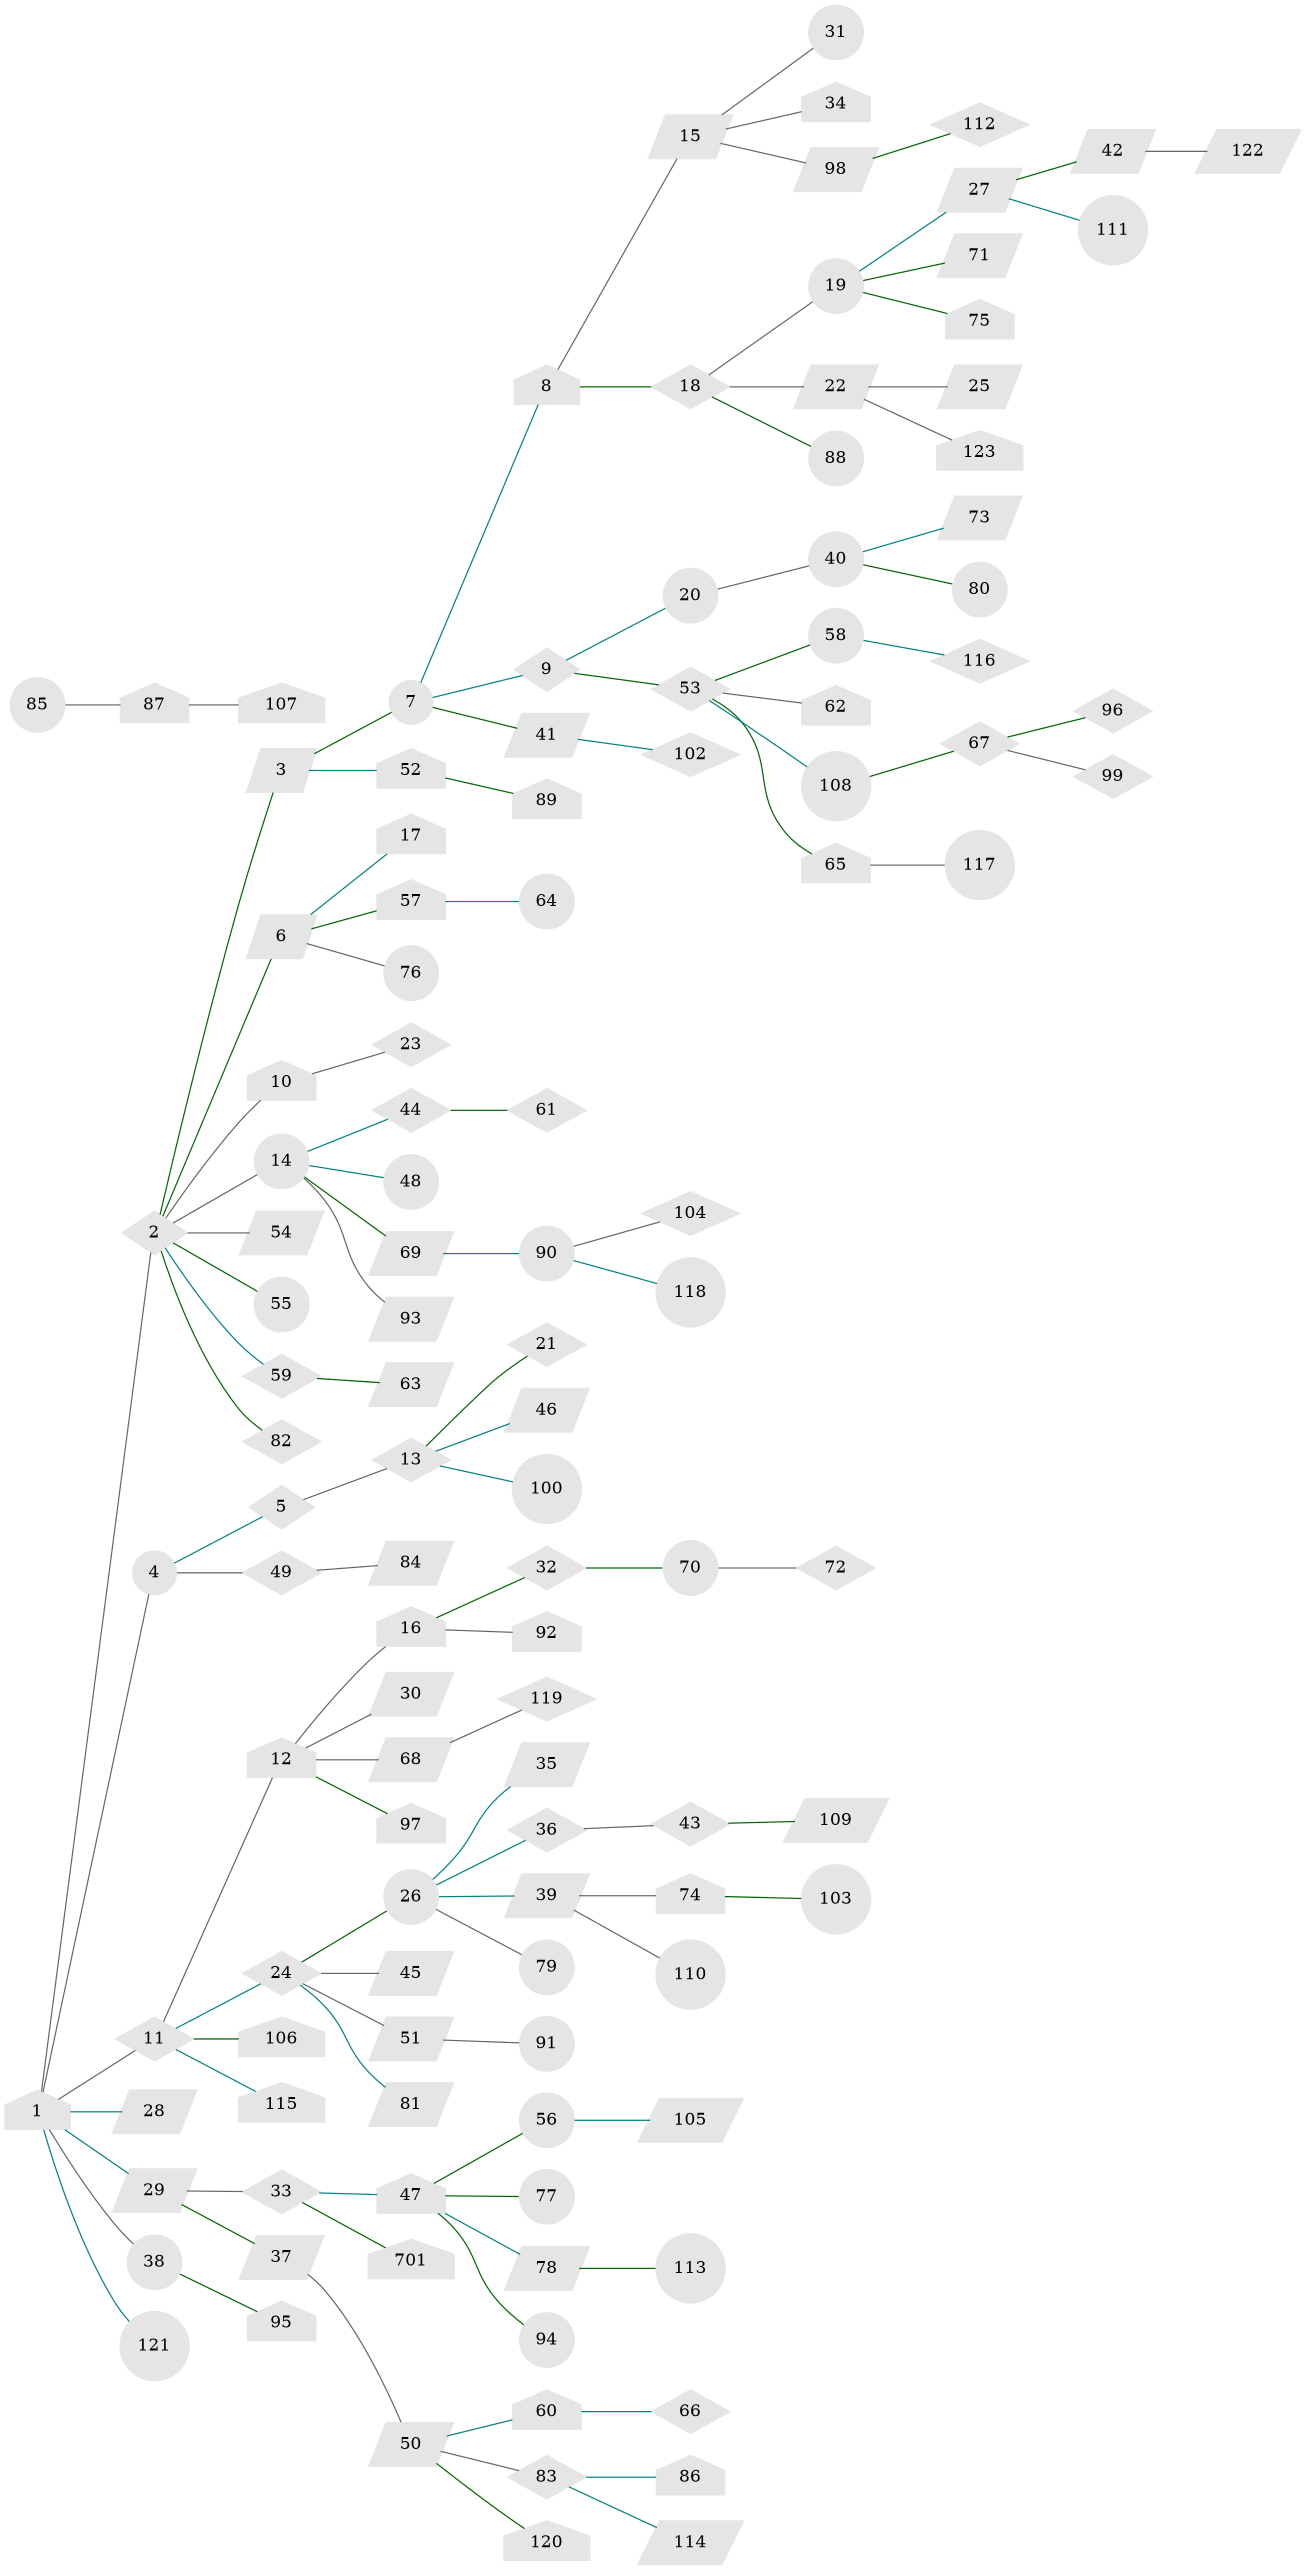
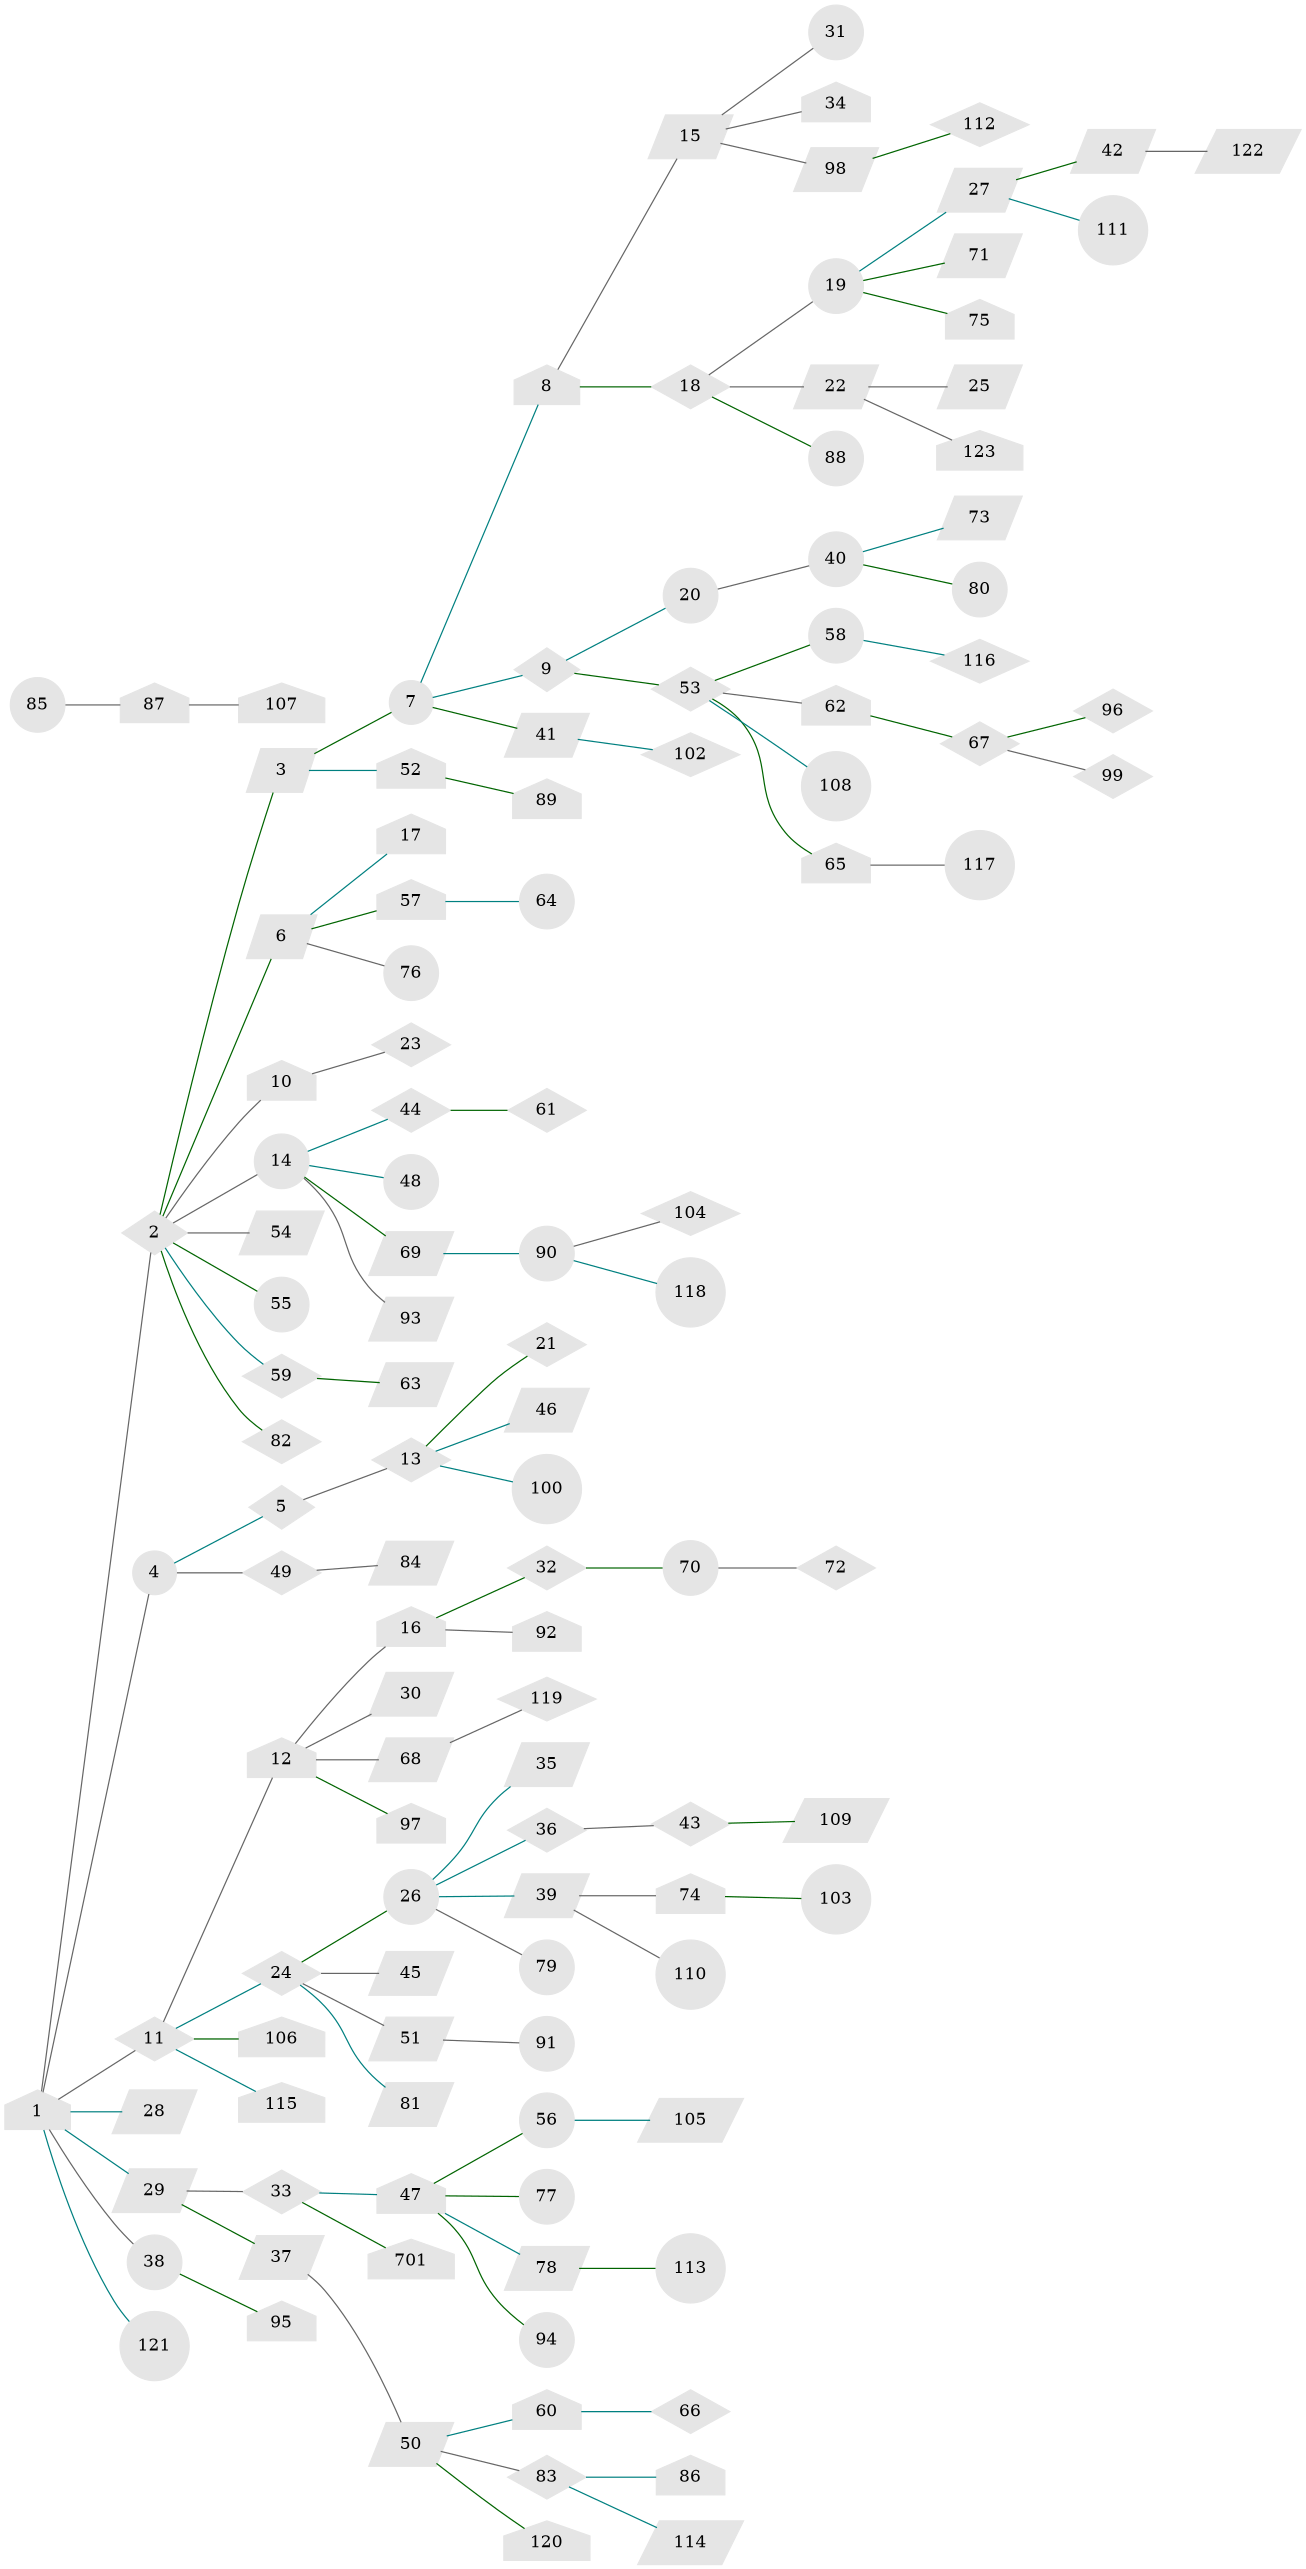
edge "67" -- "108": now "67" -- "62"
